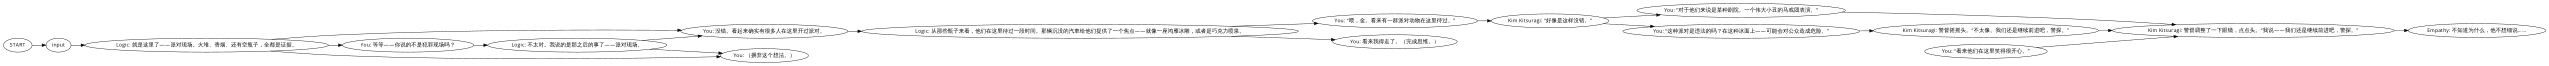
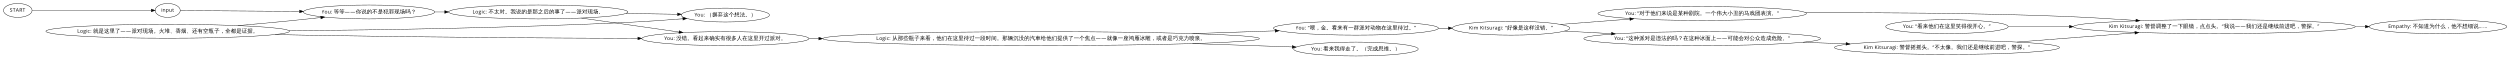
edge "input" -> "Logic: 就是这里了——派对现场。火堆、香烟、还有空瓶子，全都是证据。": now "input" -> "You: 等等——你说的不是犯罪现场吗？"
